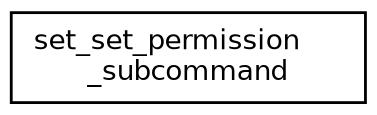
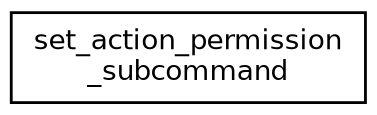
node "set_set_permission _subcommand": label "set_set_permission _subcommand" -> "set_action_permission _subcommand"
